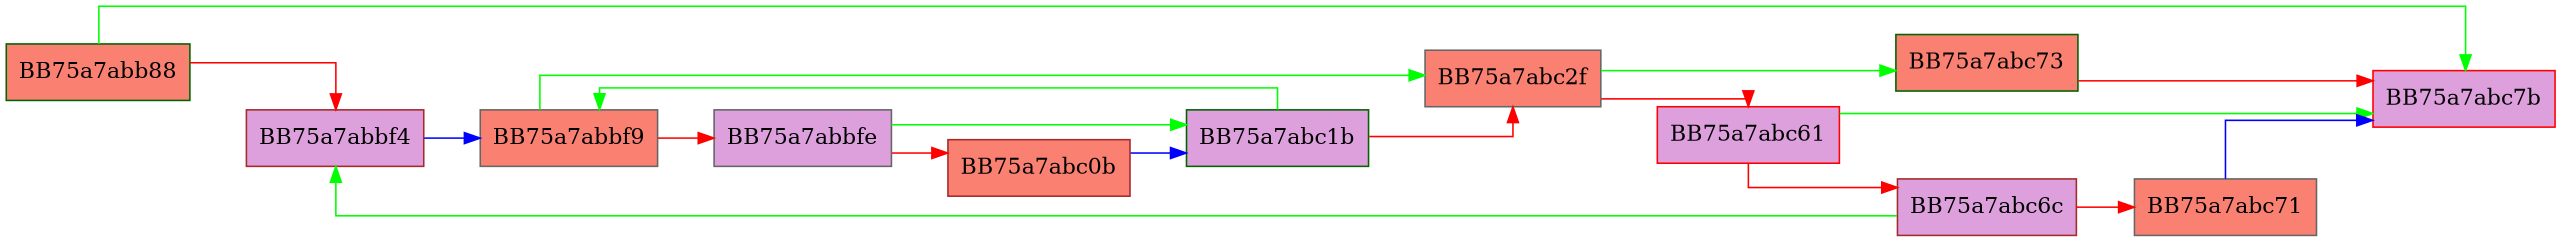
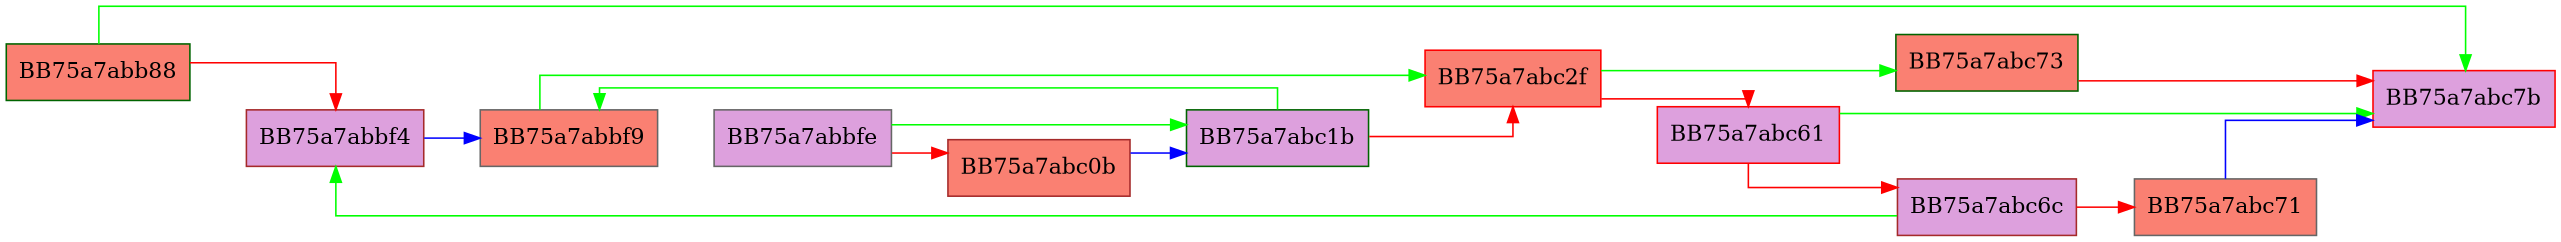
node "BB75a7abc2f": color gray40 -> red
edge "BB75a7abbf9" -> "BB75a7abbfe": removed
